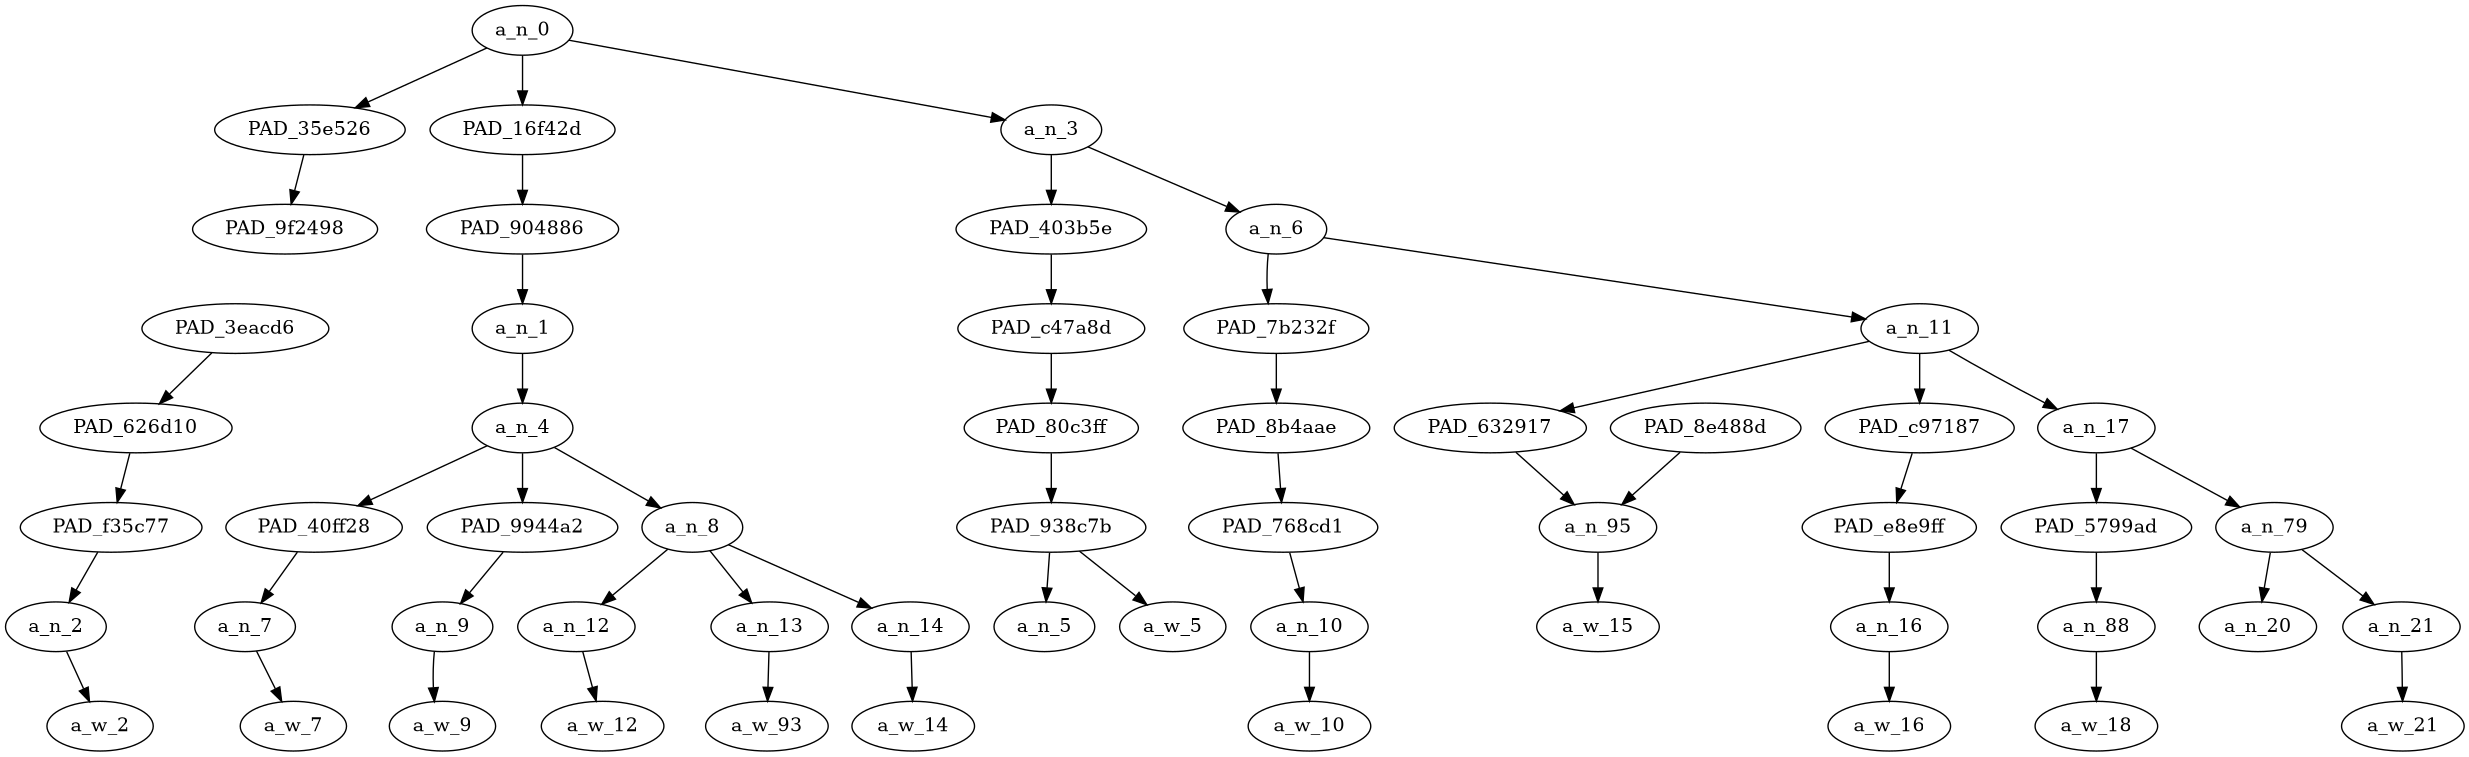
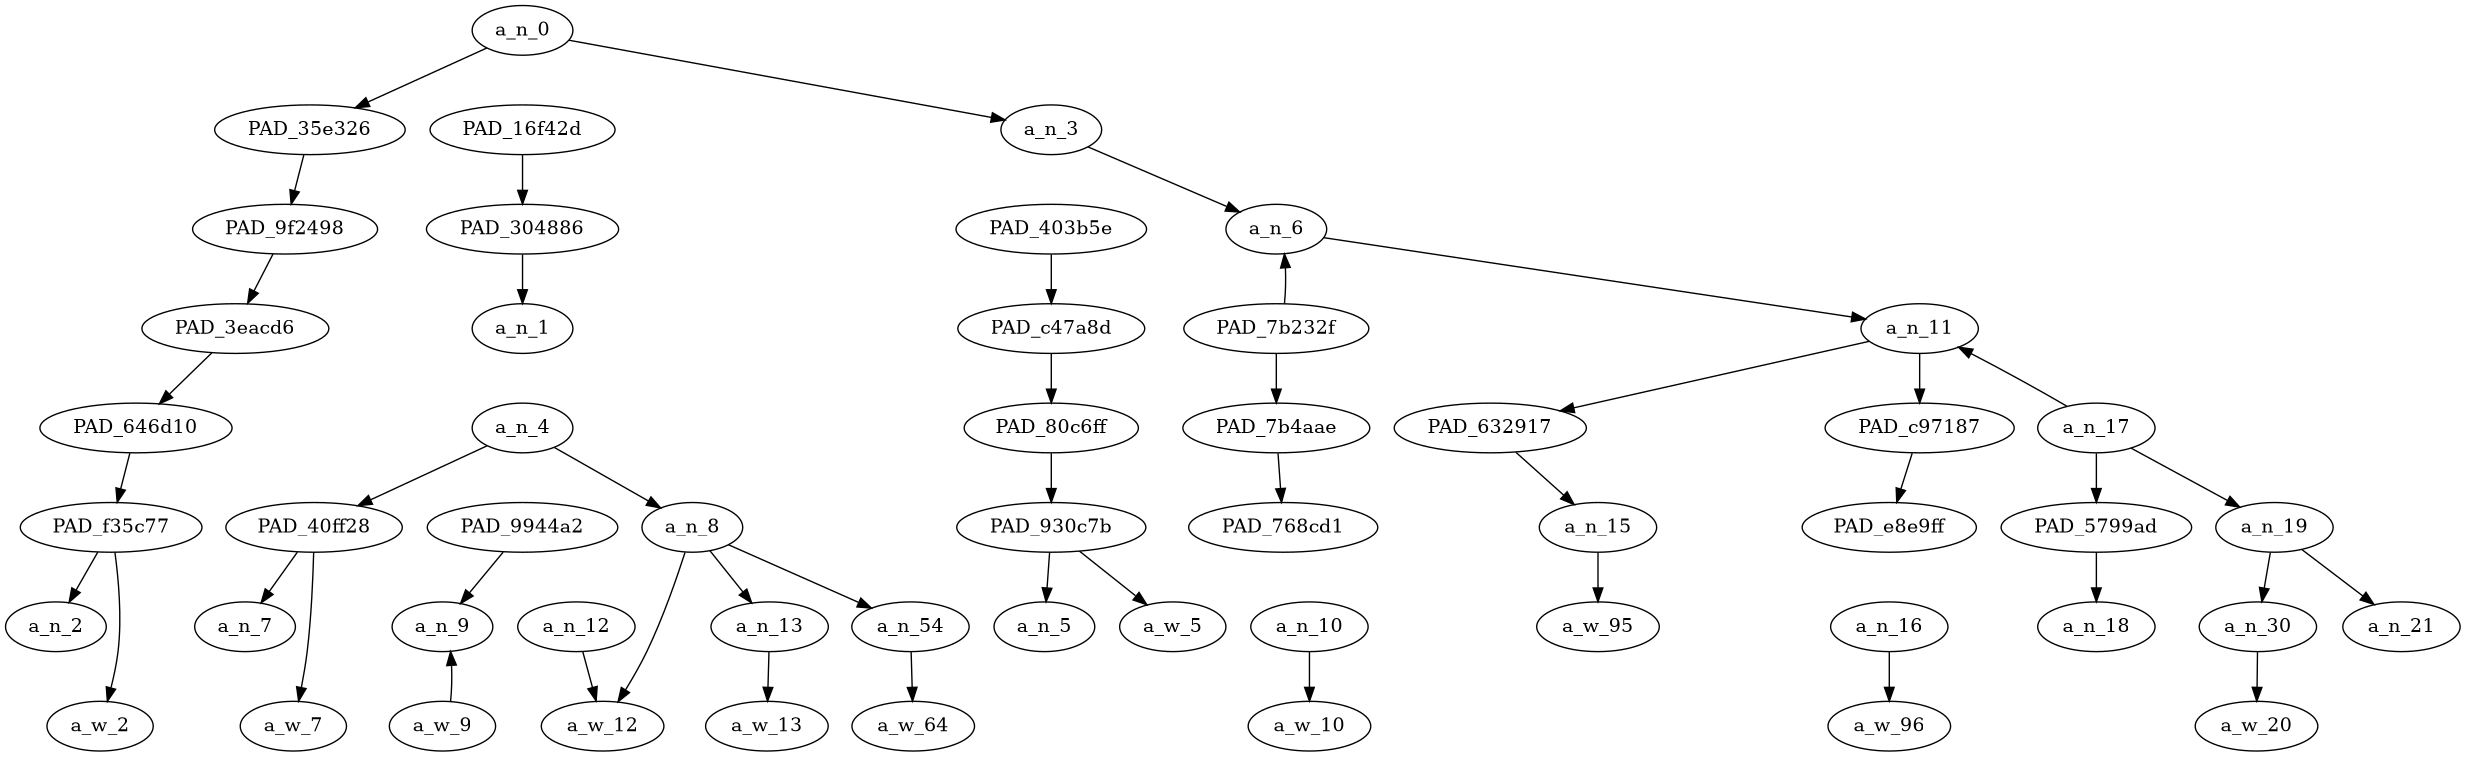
edge "a_n_0" -> "PAD_16f42d": removed
node "PAD_35e526": label "PAD_35e526" -> "PAD_35e326"
edge "a_n_3" -> "PAD_403b5e": removed
node "PAD_904886": label "PAD_904886" -> "PAD_304886"
edge "PAD_9f2498" -> "PAD_3eacd6": added
edge "a_n_6" -> "PAD_7b232f": reversed
edge "a_n_1" -> "a_n_4": removed
edge "a_n_11" -> "a_n_17": reversed
node "PAD_626d10": label "PAD_626d10" -> "PAD_646d10"
node "PAD_80c3ff": label "PAD_80c3ff" -> "PAD_80c6ff"
node "PAD_8b4aae": label "PAD_8b4aae" -> "PAD_7b4aae"
node "PAD_8e488d": removed
edge "a_n_4" -> "PAD_9944a2": removed
node "PAD_938c7b": label "PAD_938c7b" -> "PAD_930c7b"
node "a_n_95": label "a_n_95" -> "a_n_15"
node "a_n_79": label "a_n_79" -> "a_n_19"
edge "PAD_768cd1" -> "a_n_10": removed
edge "PAD_e8e9ff" -> "a_n_16": removed
edge "a_n_8" -> "a_n_12": now "a_n_8" -> "a_w_12"
node "a_n_14": label "a_n_14" -> "a_n_54"
node "a_w_15": label "a_w_15" -> "a_w_95"
node "a_n_88": label "a_n_88" -> "a_n_18"
node "a_n_20": label "a_n_20" -> "a_n_30"
edge "a_n_2" -> "a_w_2": now "PAD_f35c77" -> "a_w_2"
edge "a_n_7" -> "a_w_7": now "PAD_40ff28" -> "a_w_7"
edge "a_n_9" -> "a_w_9": reversed
node "a_w_93": label "a_w_93" -> "a_w_13"
node "a_w_14": label "a_w_14" -> "a_w_64"
node "a_w_16": label "a_w_16" -> "a_w_96"
node "a_w_18": removed
node "a_w_20": added
node "a_w_21": removed
